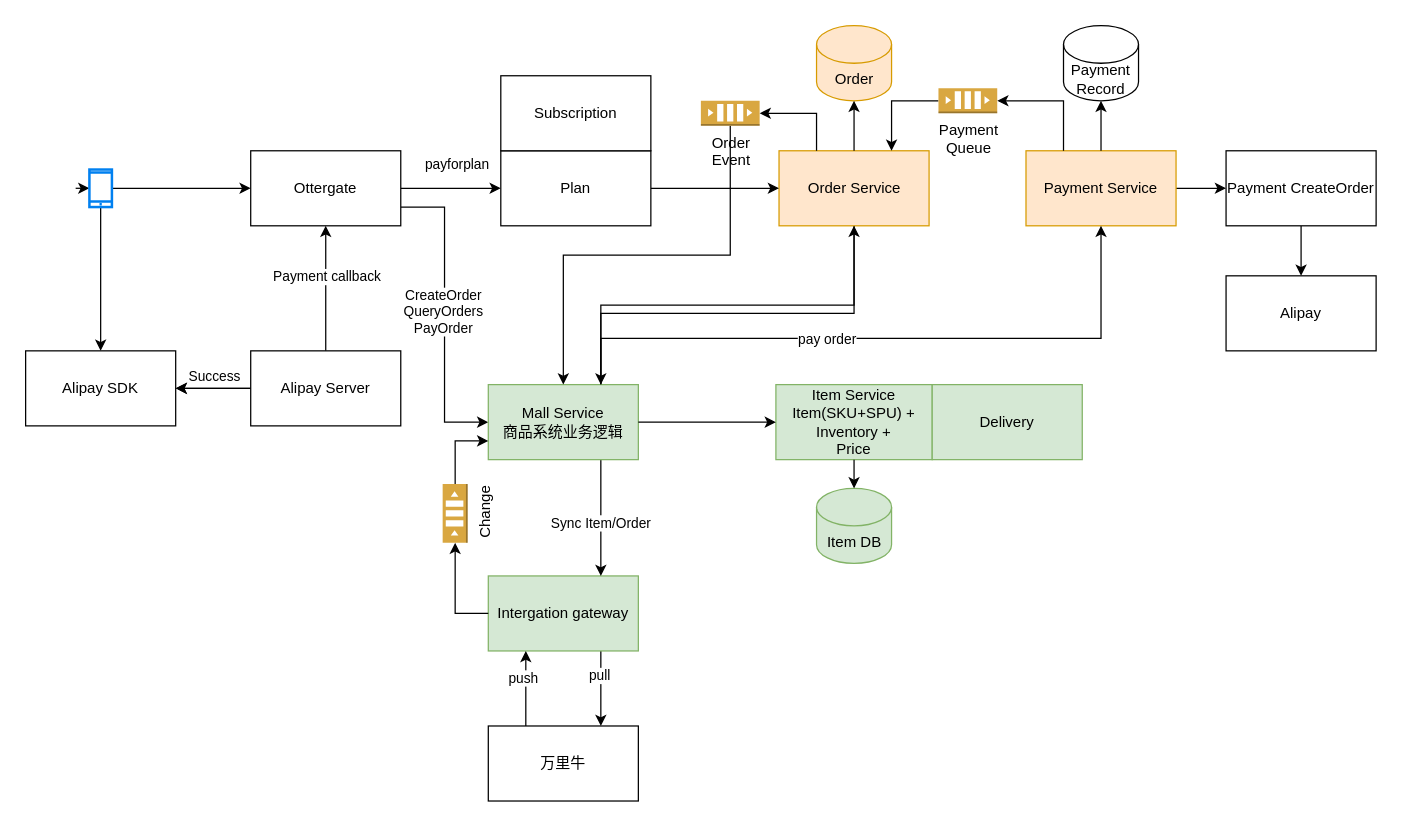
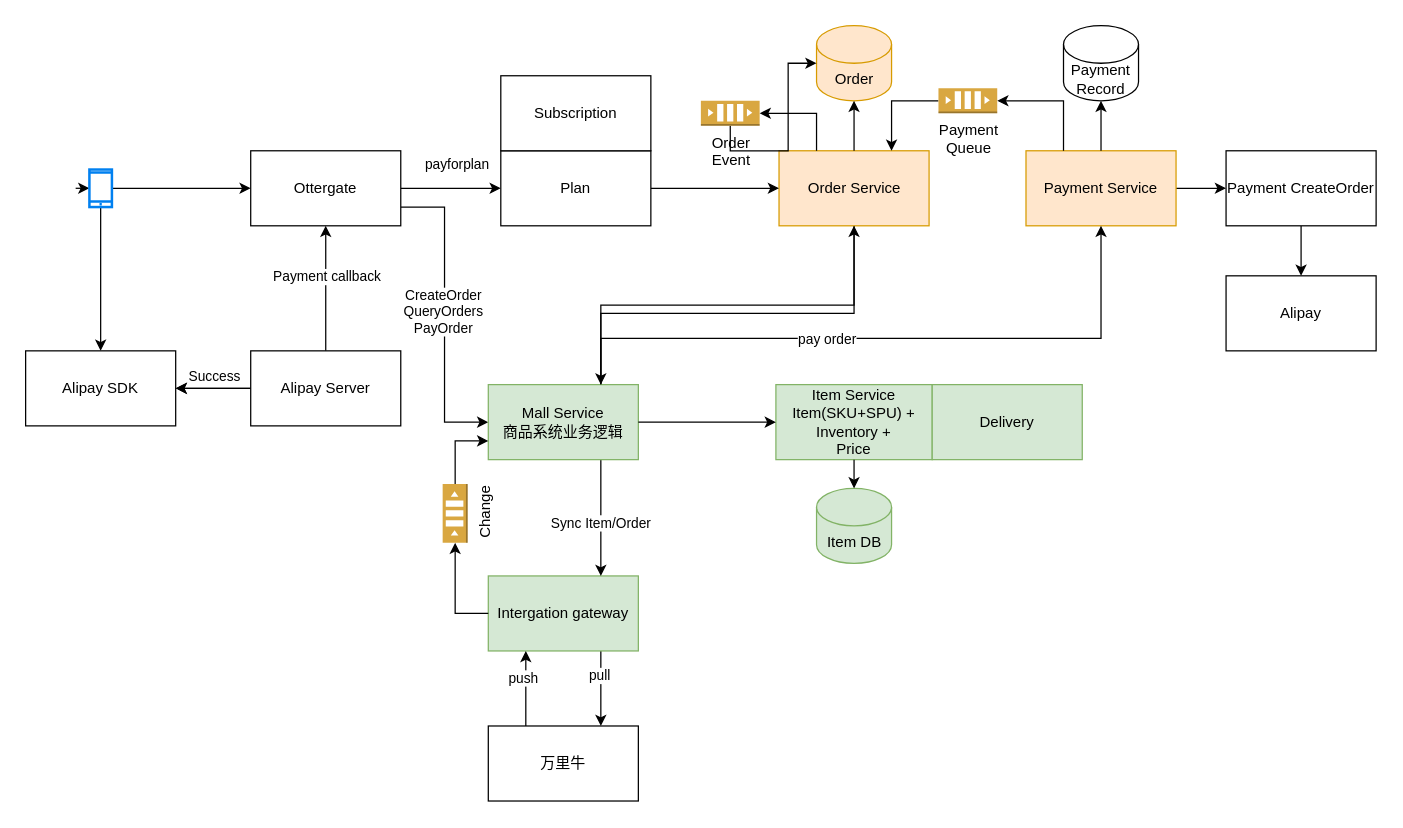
edge "Order Event" -> "Mall Service 商品系统业务逻辑": now "Order Event" -> "Order"
